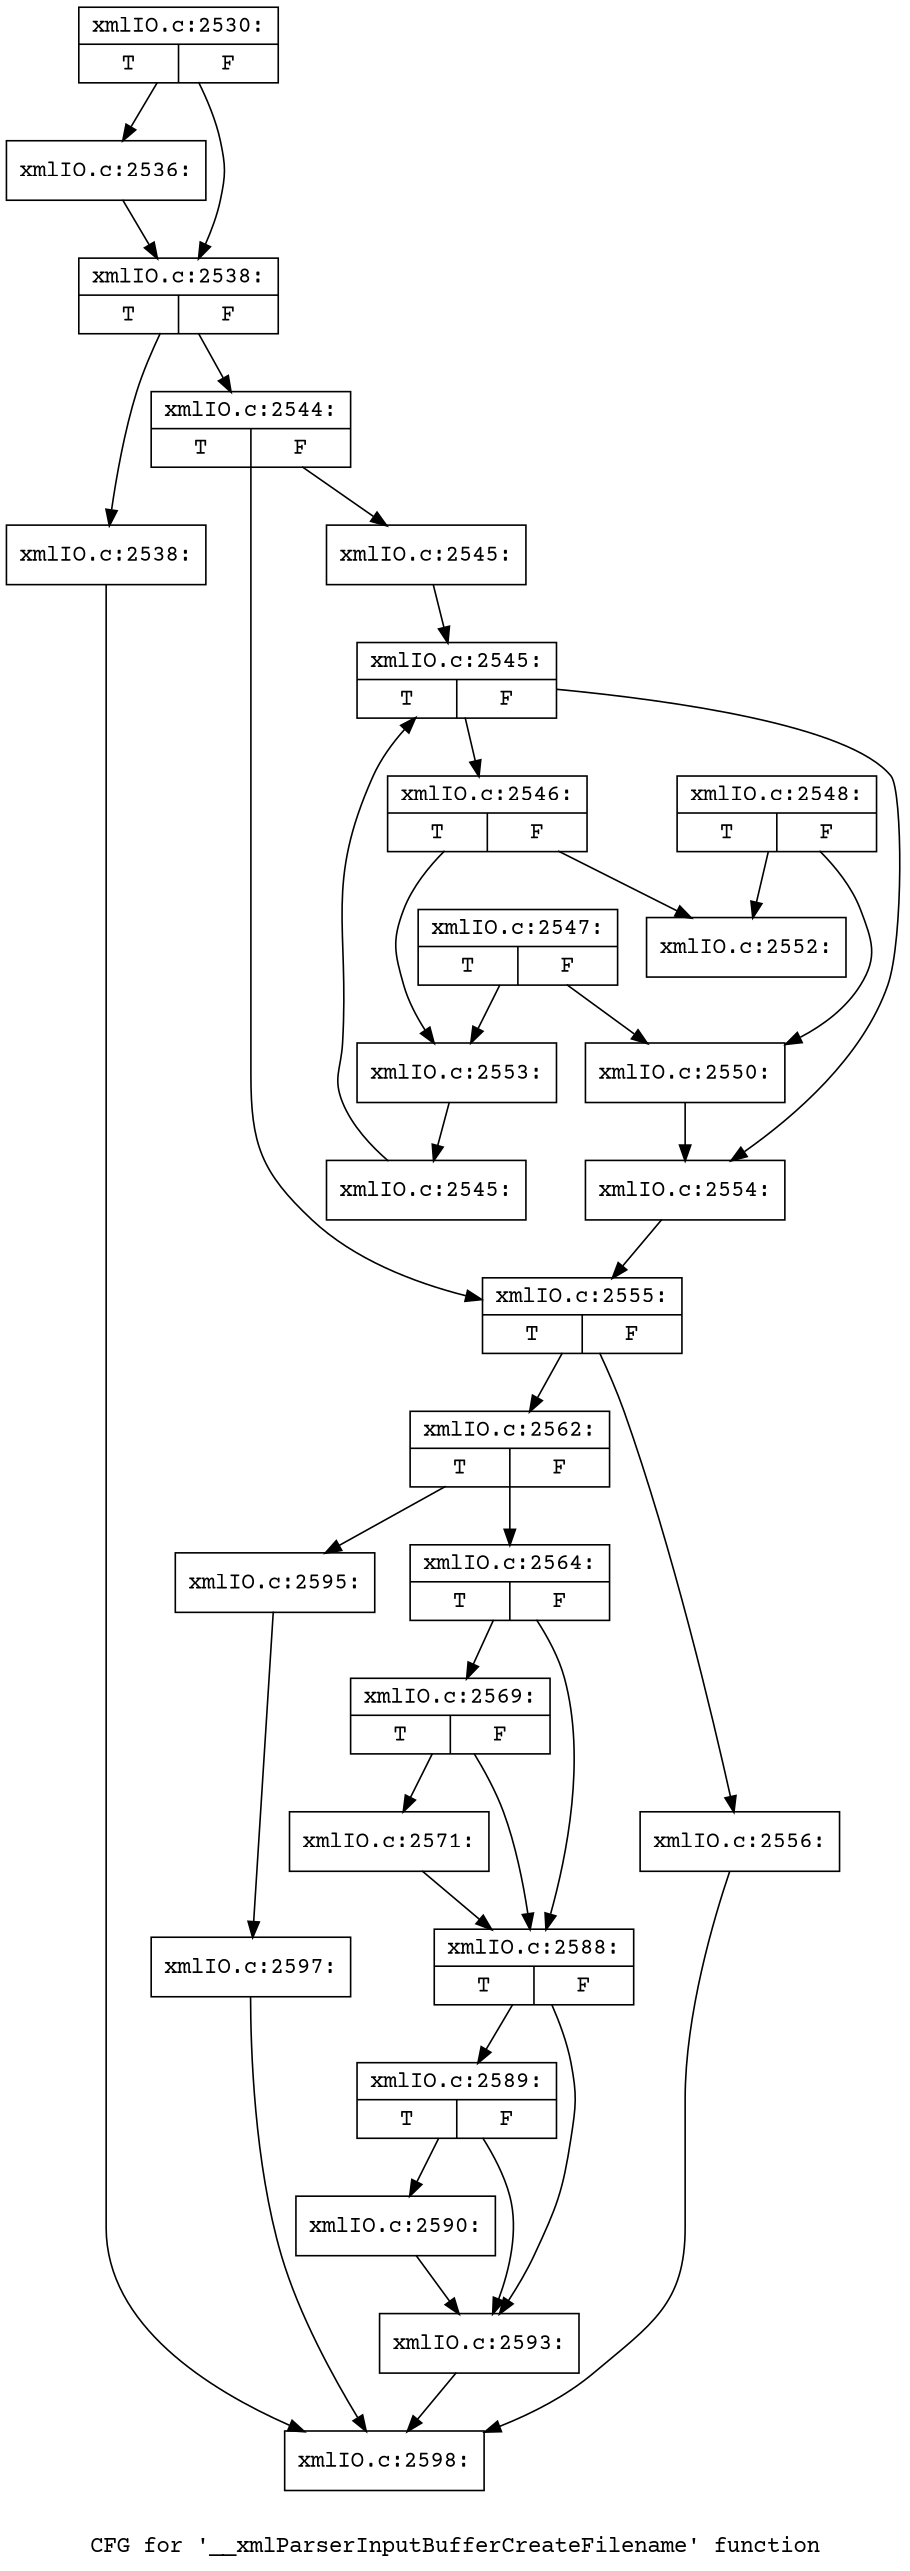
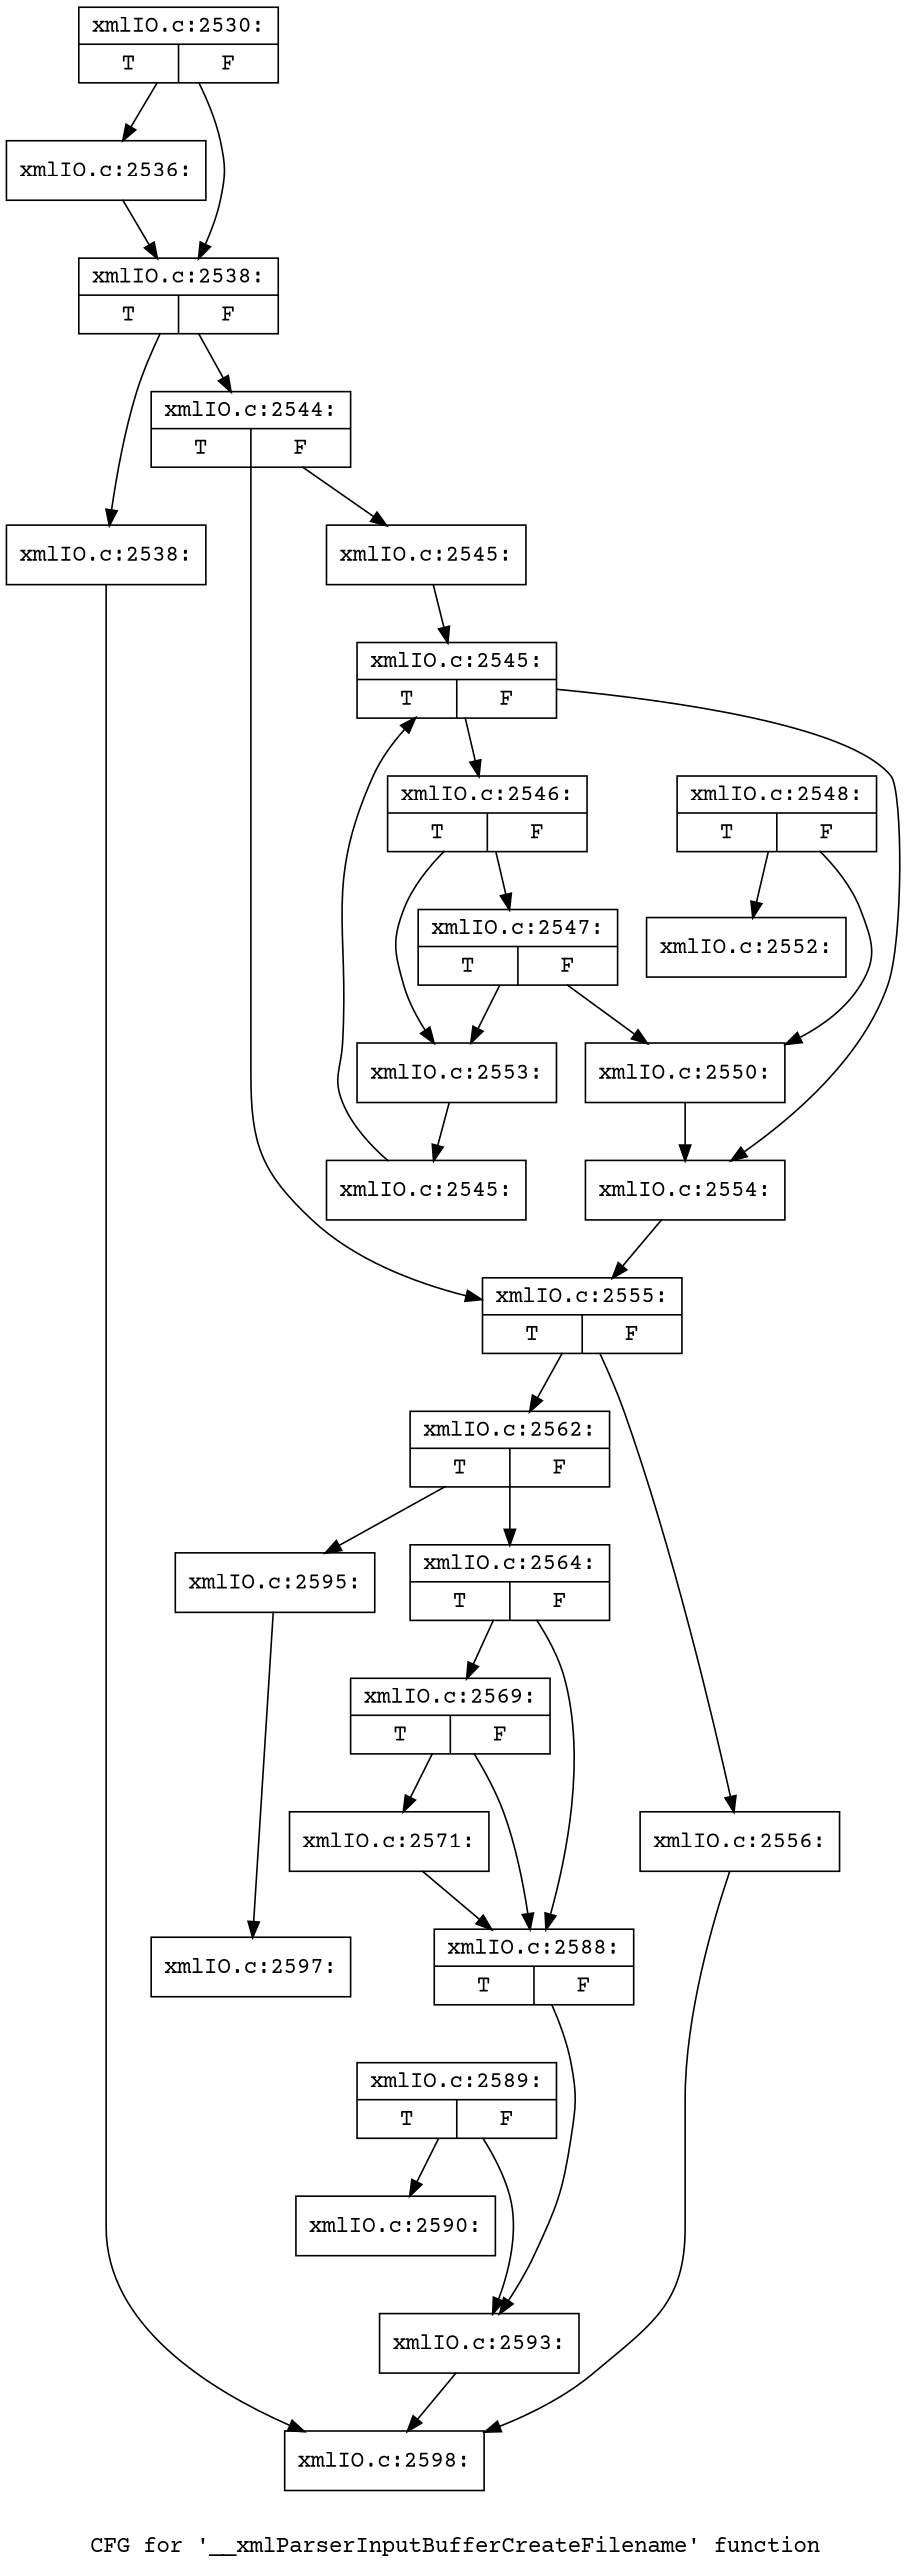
edge "xmlIO.c:2546:" -> "xmlIO.c:2552:": now "xmlIO.c:2546:" -> "xmlIO.c:2547:"
edge "xmlIO.c:2588:" -> "xmlIO.c:2589:": removed
edge "xmlIO.c:2597:" -> "xmlIO.c:2598:": removed
edge "xmlIO.c:2590:" -> "xmlIO.c:2593:": removed
